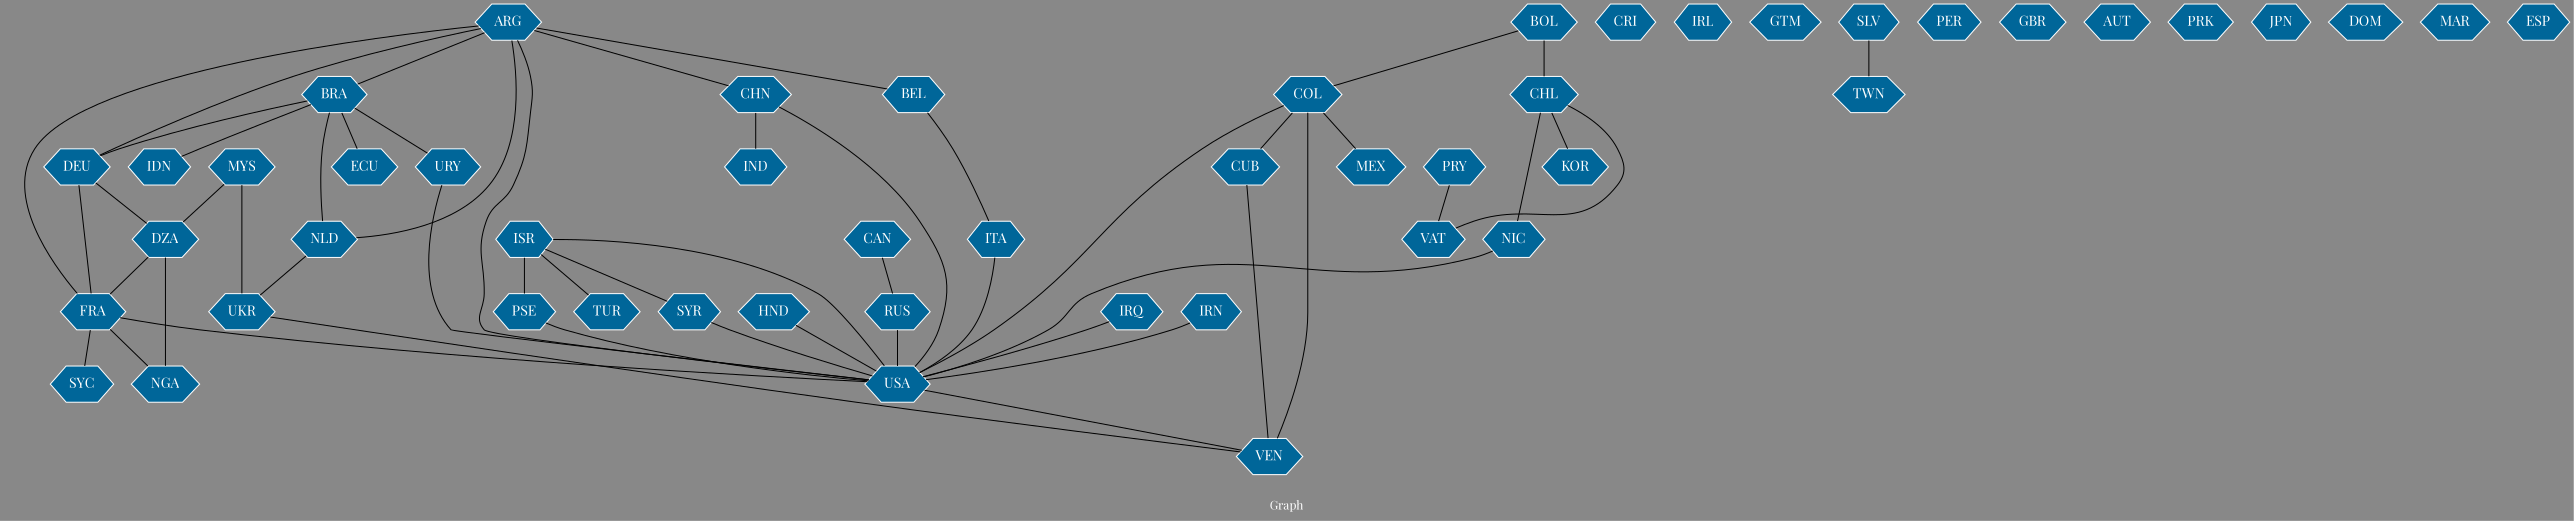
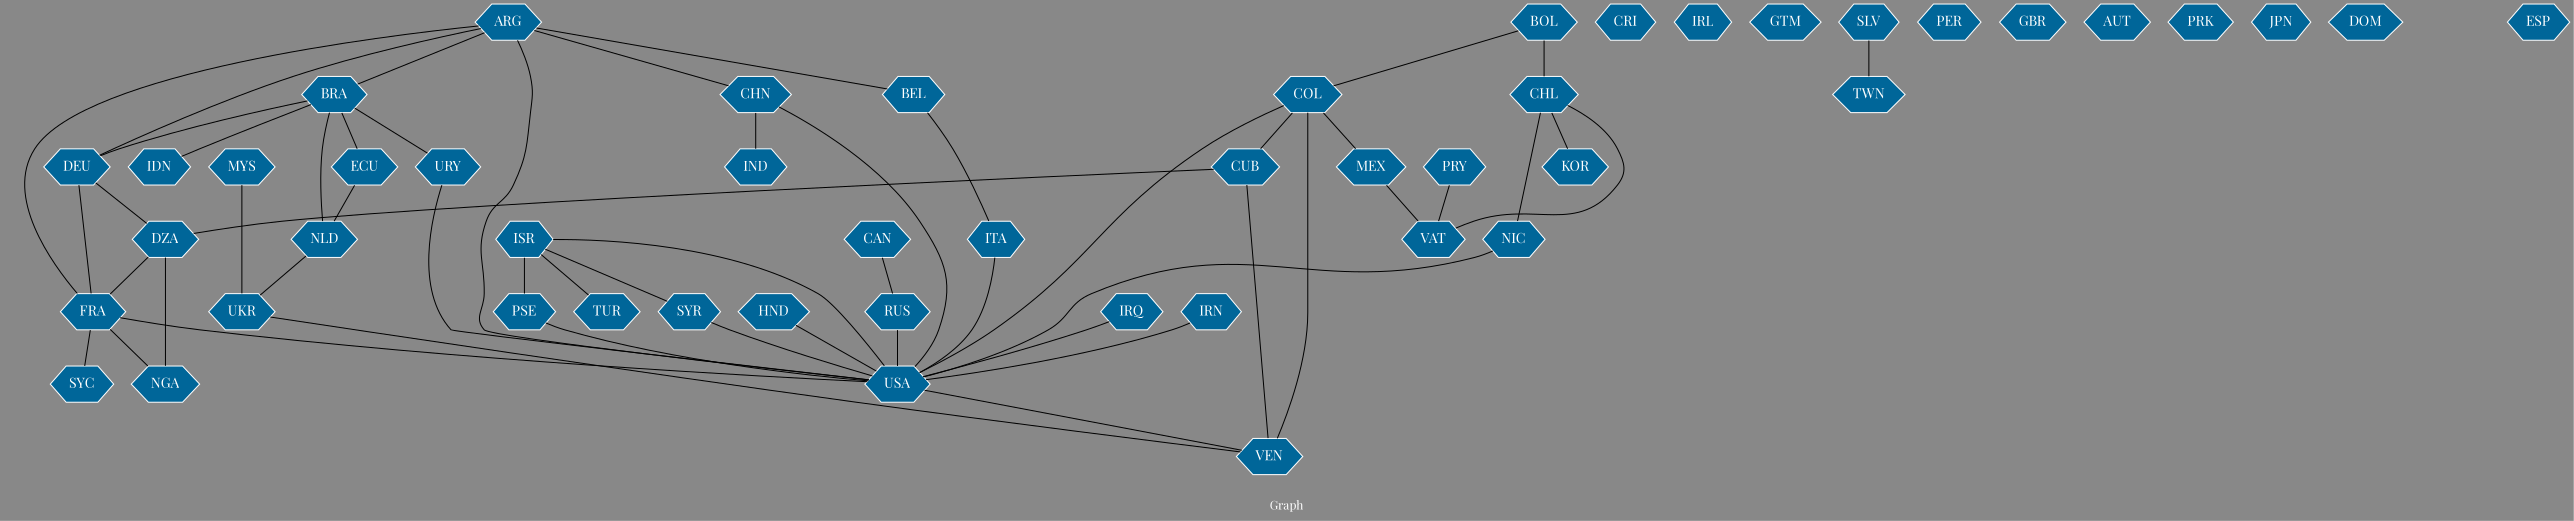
node "MAR": removed
edge "ARG" -- "NLD": now "ECU" -- "NLD"
edge "MYS" -- "DZA": now "CUB" -- "DZA"
edge "MEX" -- "VAT": added
